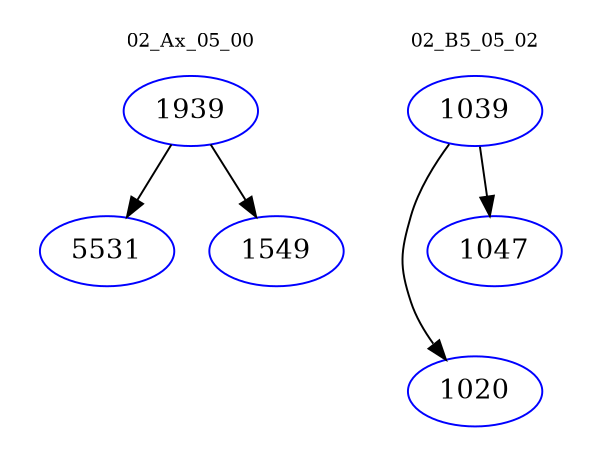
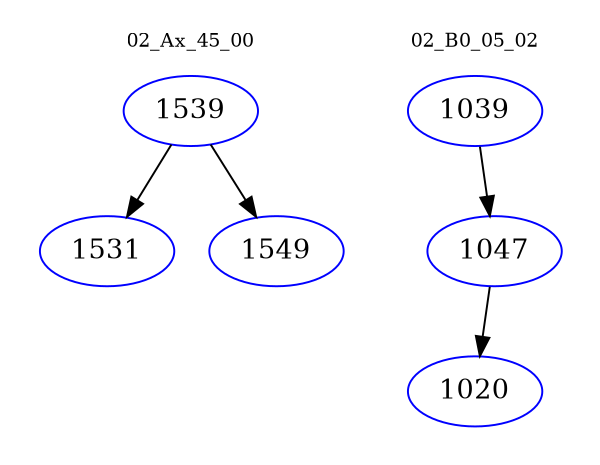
cluster "02_Ax_05_00": label "02_Ax_05_00" -> "02_Ax_45_00"
cluster "02_B5_05_02": label "02_B5_05_02" -> "02_B0_05_02"
node "1939": label "1939" -> "1539"
edge "1039" -> "1020": now "1047" -> "1020"
node "5531": label "5531" -> "1531"
